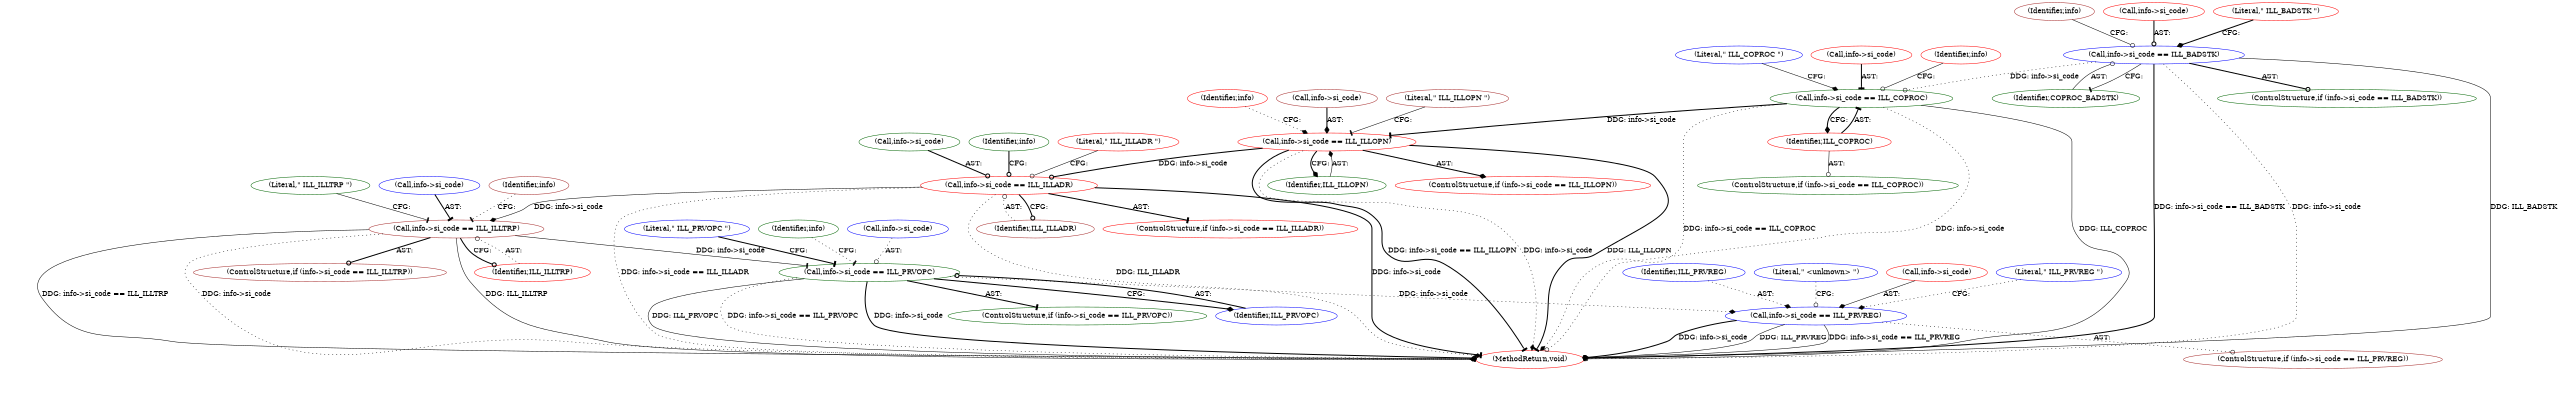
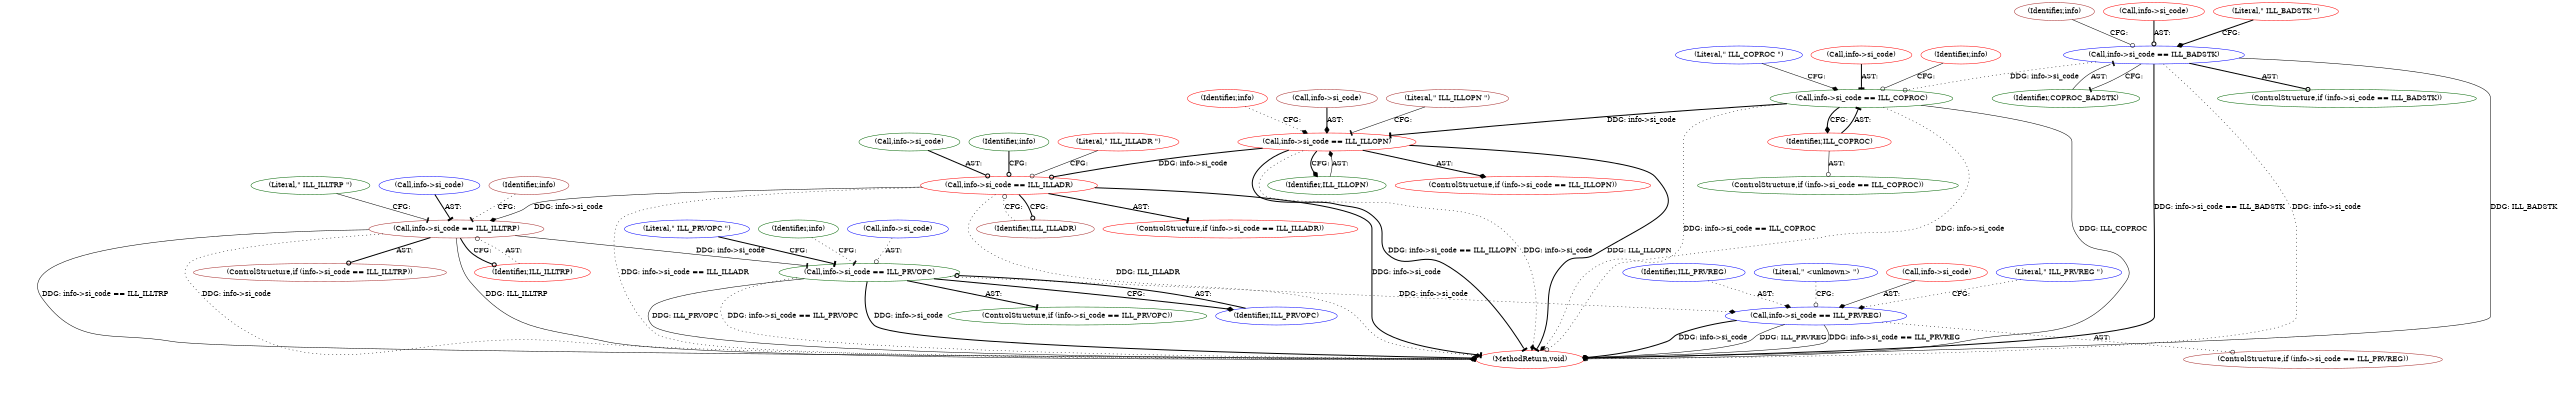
edge "(Identifier,COPROC_BADSTK)" -> "(Call,info->si_code == ILL_BADSTK)": arrowhead odot -> tee
edge "(Identifier,ILL_ILLADR)" -> "(Call,info->si_code == ILL_ILLADR)": label "AST: " -> "CFG: "
